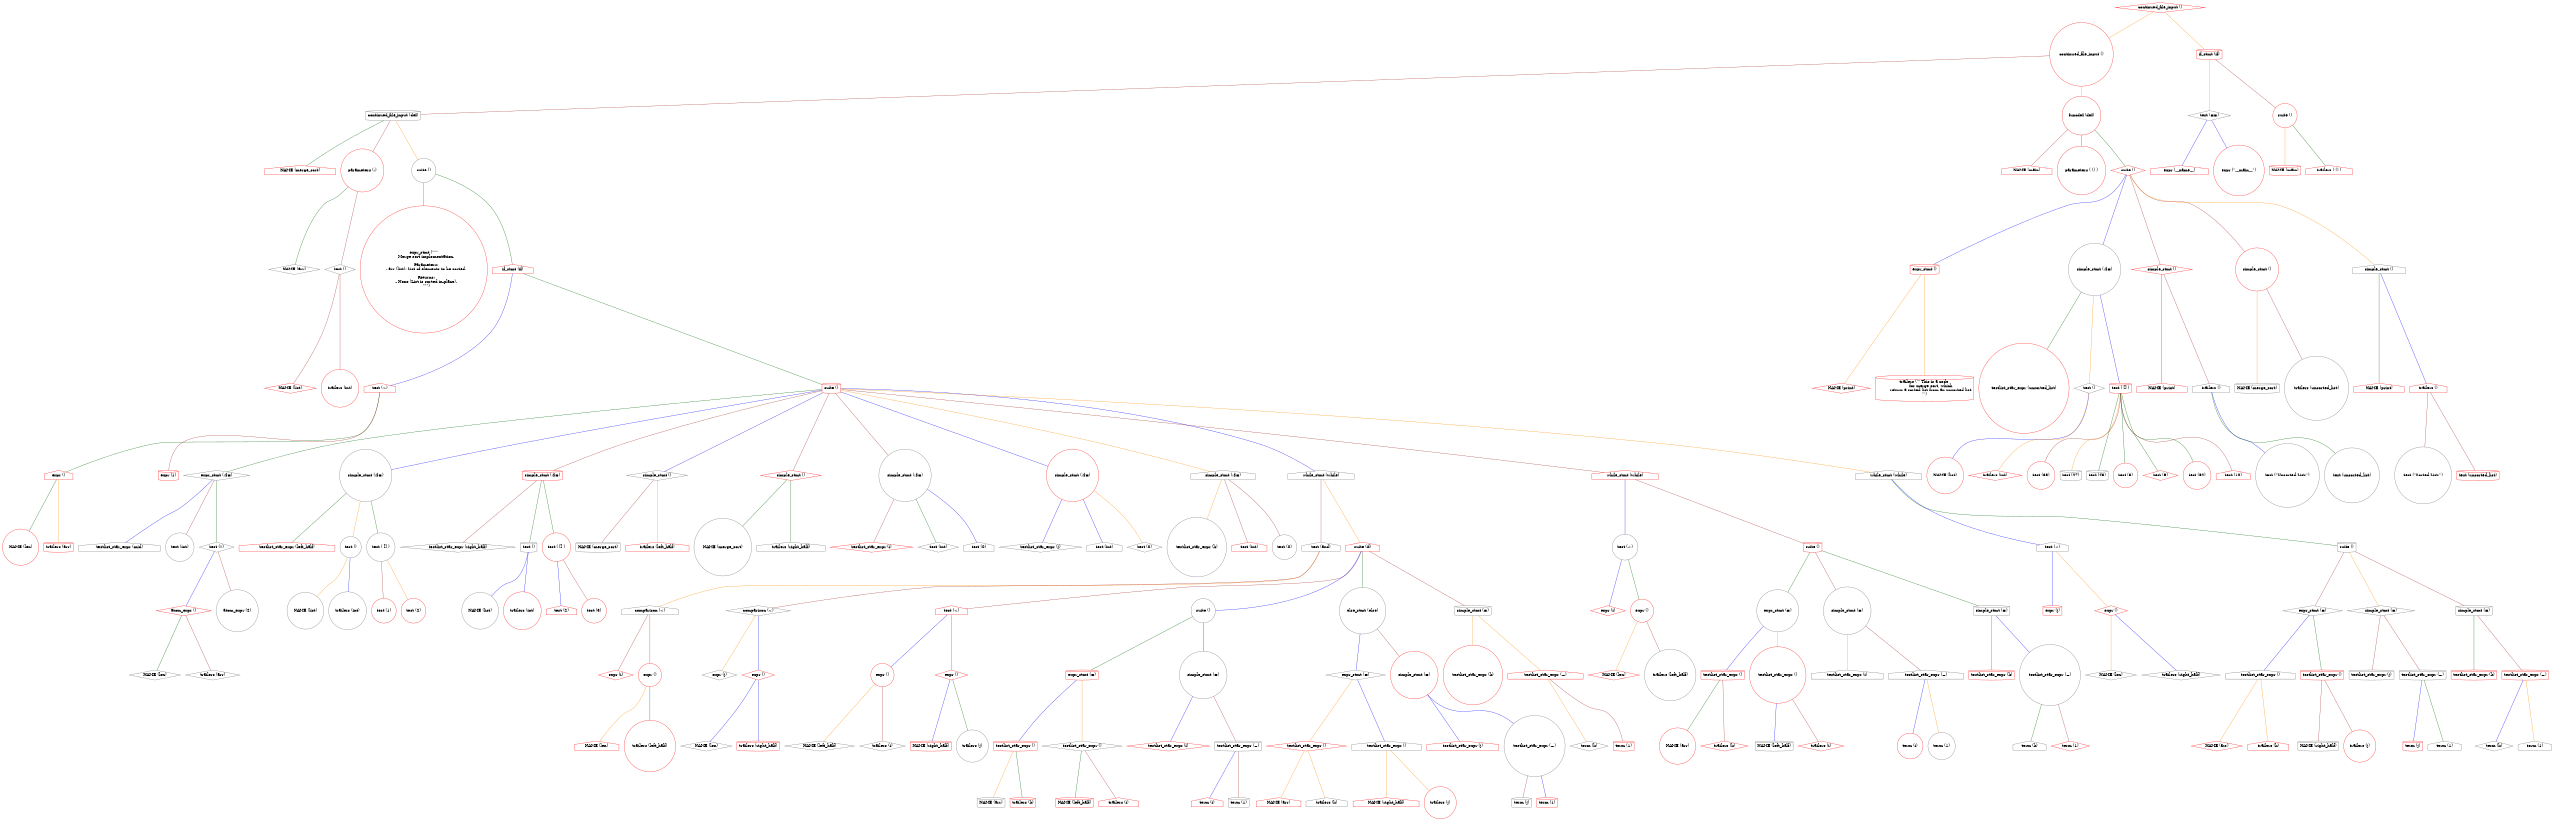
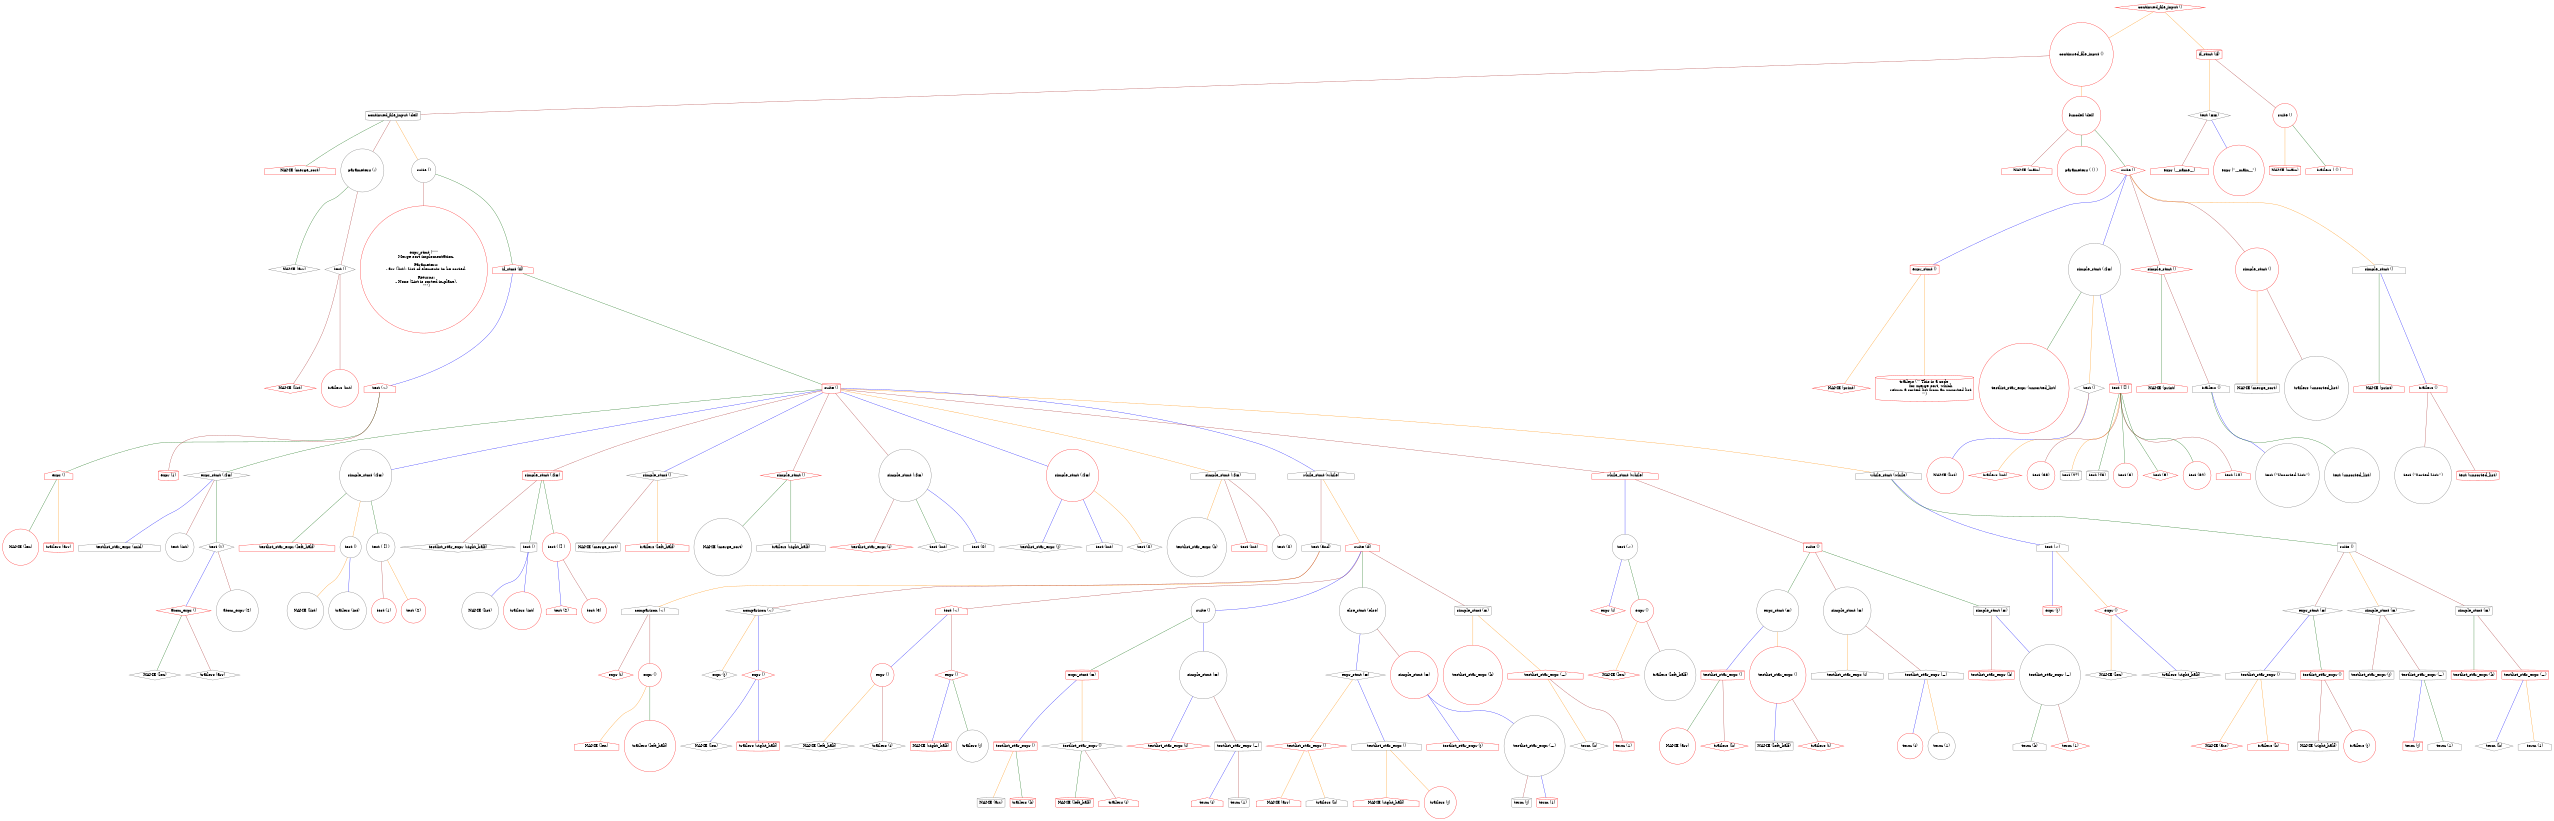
edge "test (==)" -- "expr (__name__)": color blue -> brown
node "parameters (:)": color red -> gray40
